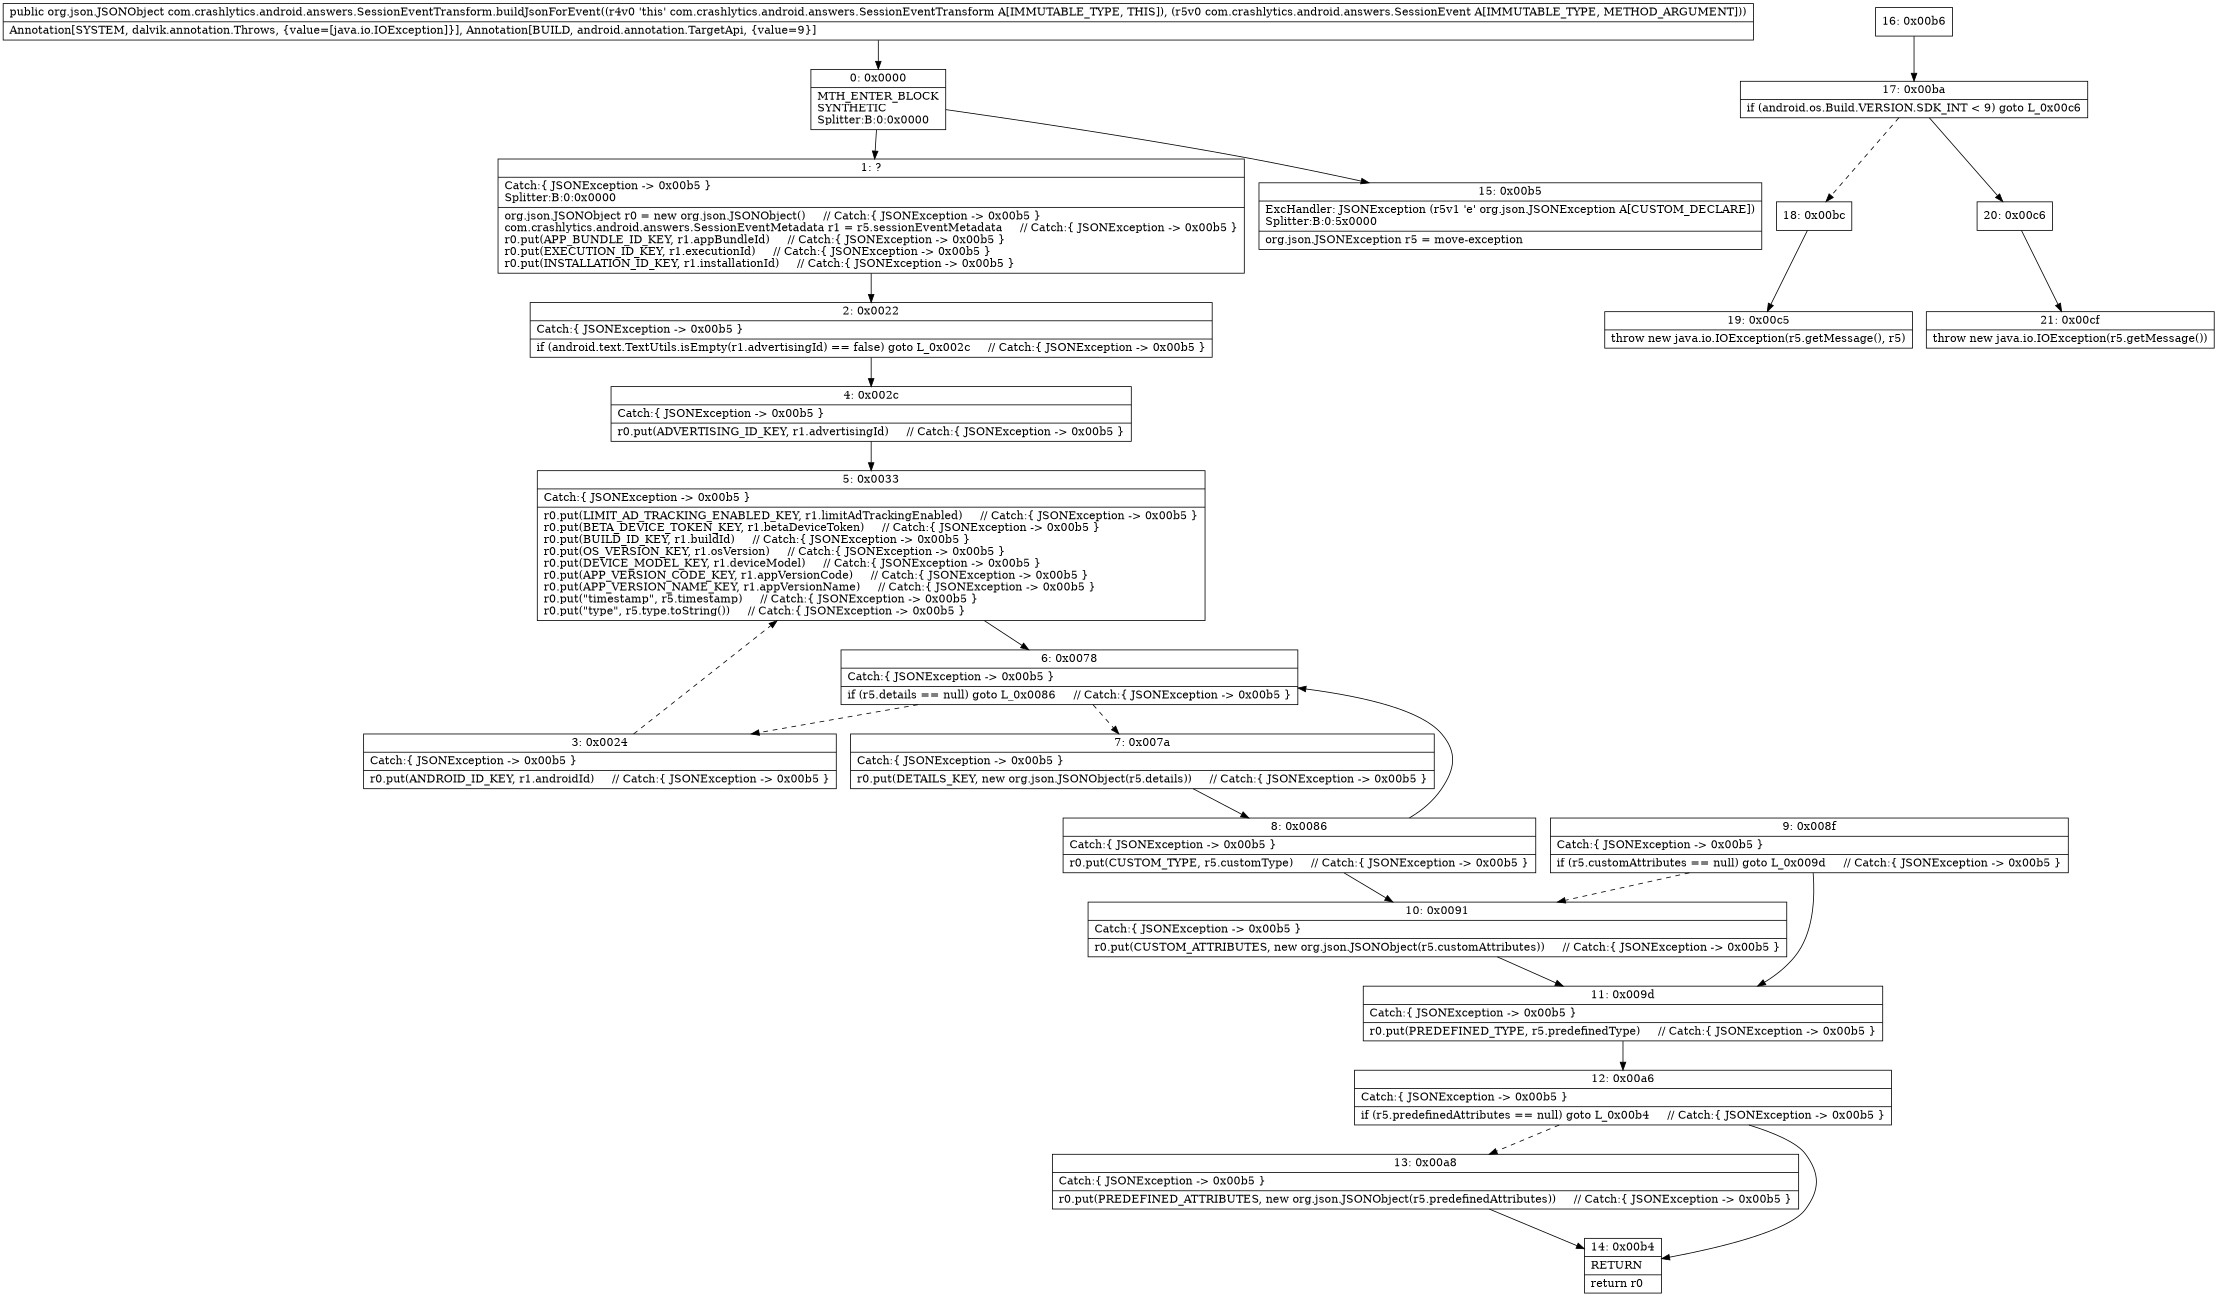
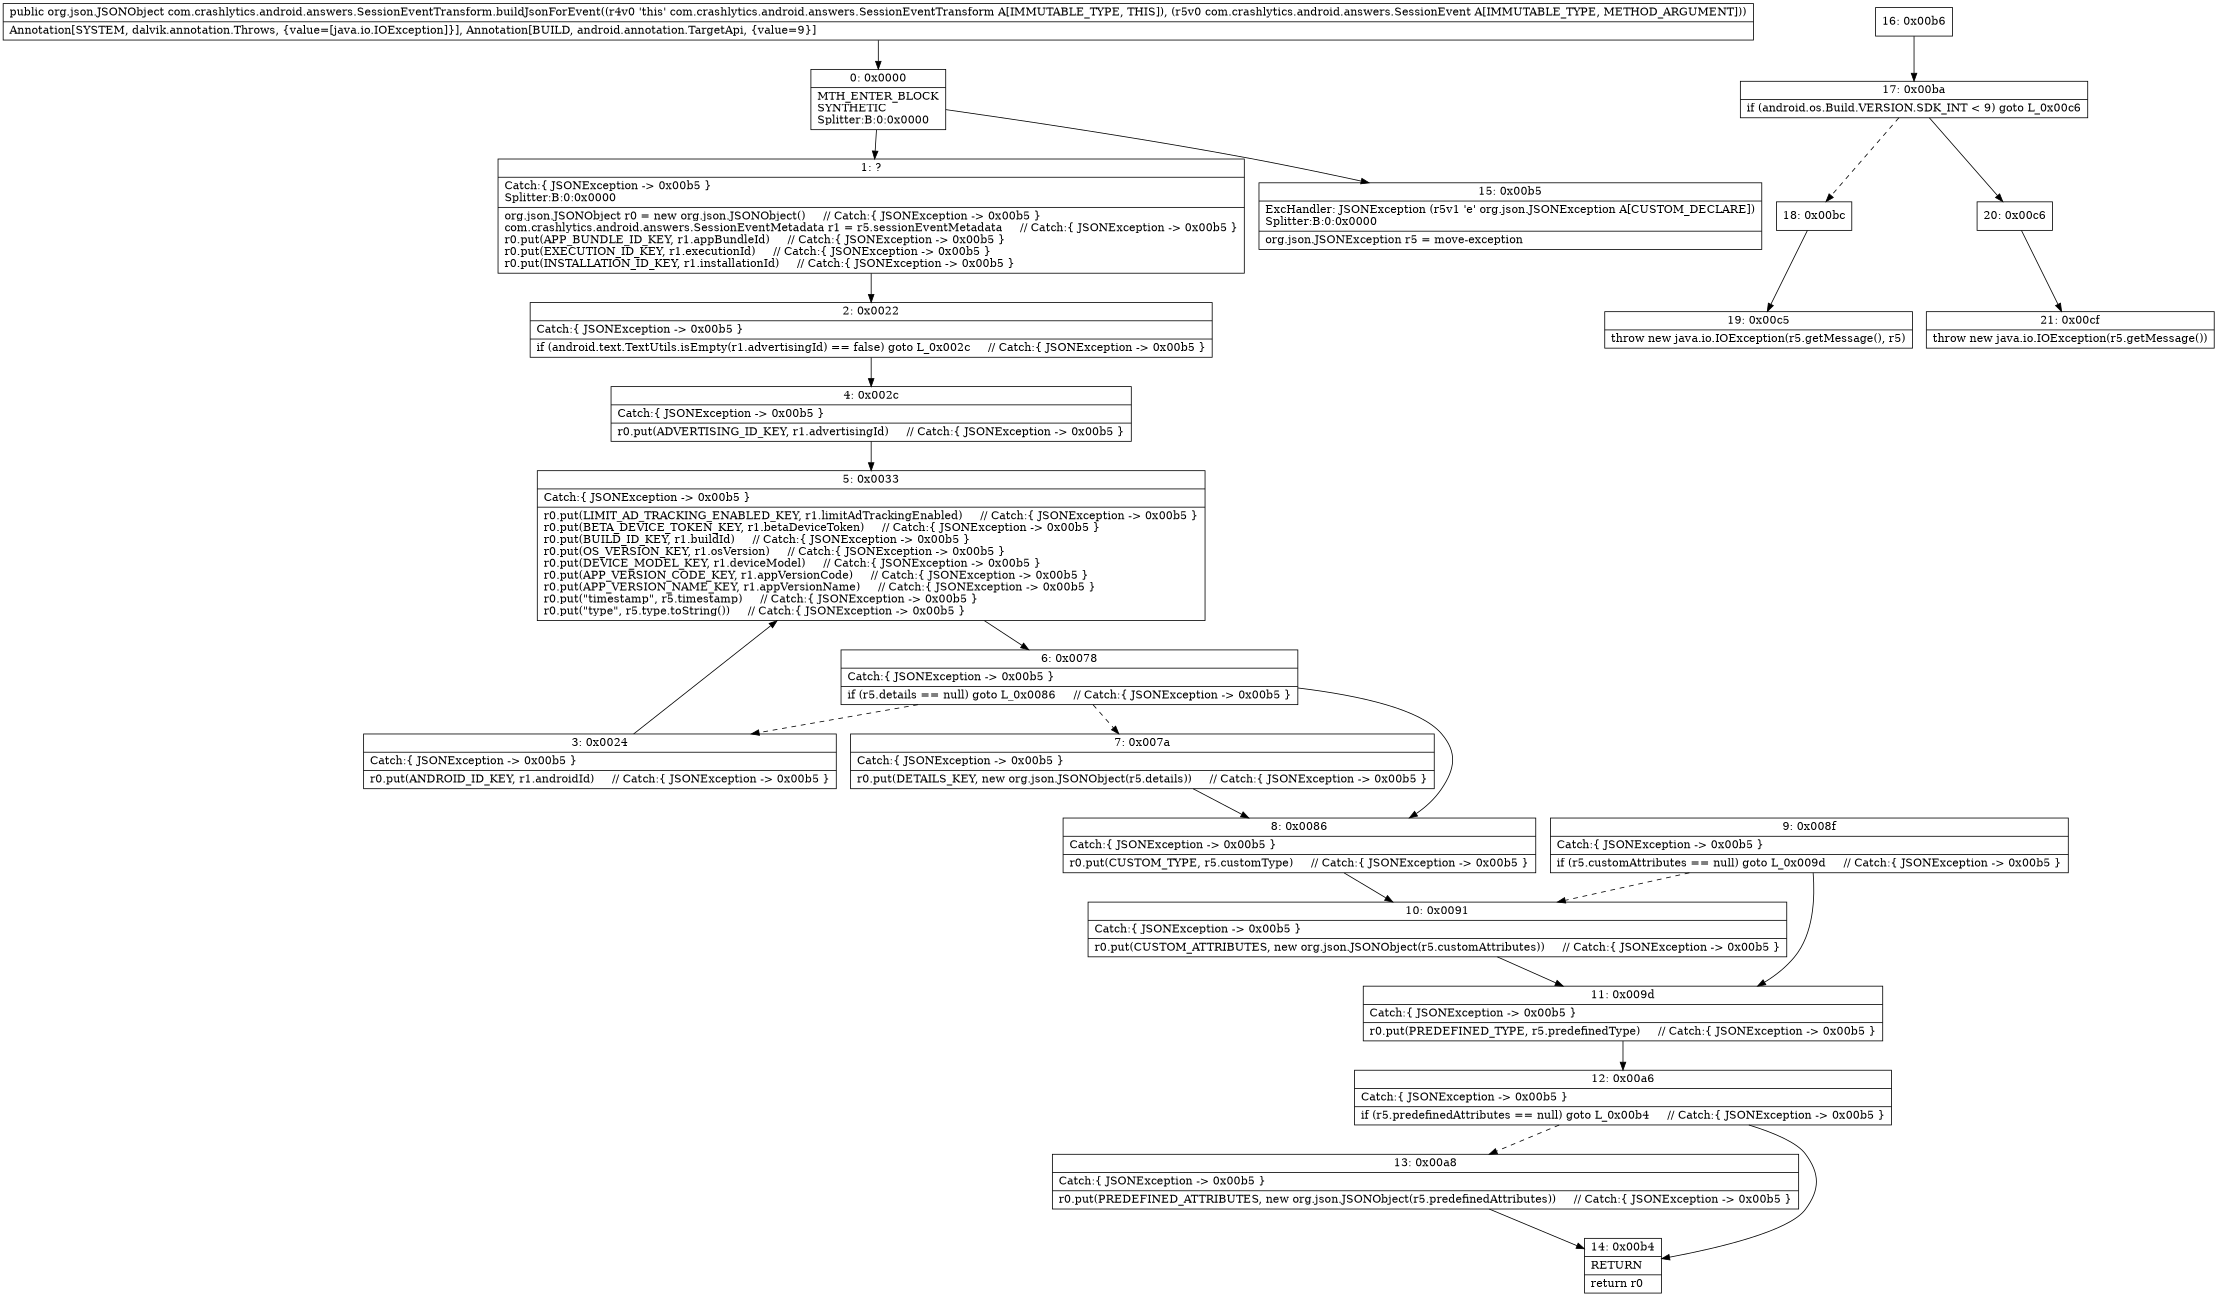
node "15: 0x00b5": text "Splitter:B:0:5x0000" -> "Splitter:B:0:0x0000"
edge "3: 0x0024" -> "5: 0x0033": style dashed -> solid
edge "8: 0x0086" -> "6: 0x0078": reversed
